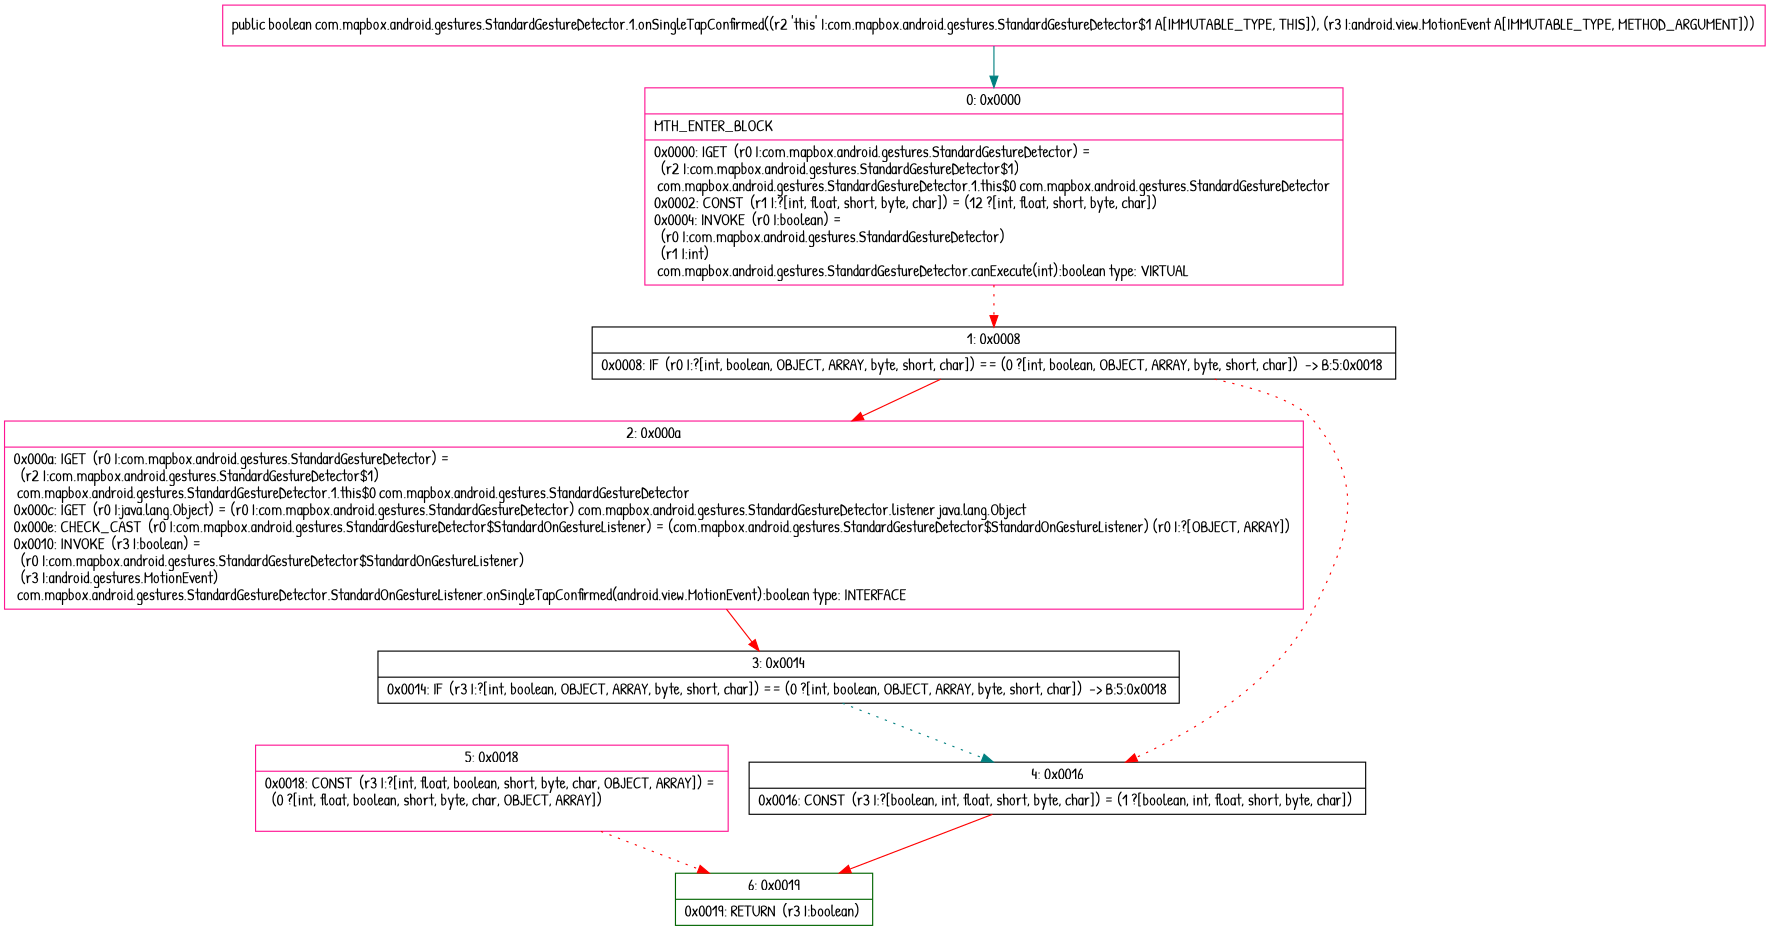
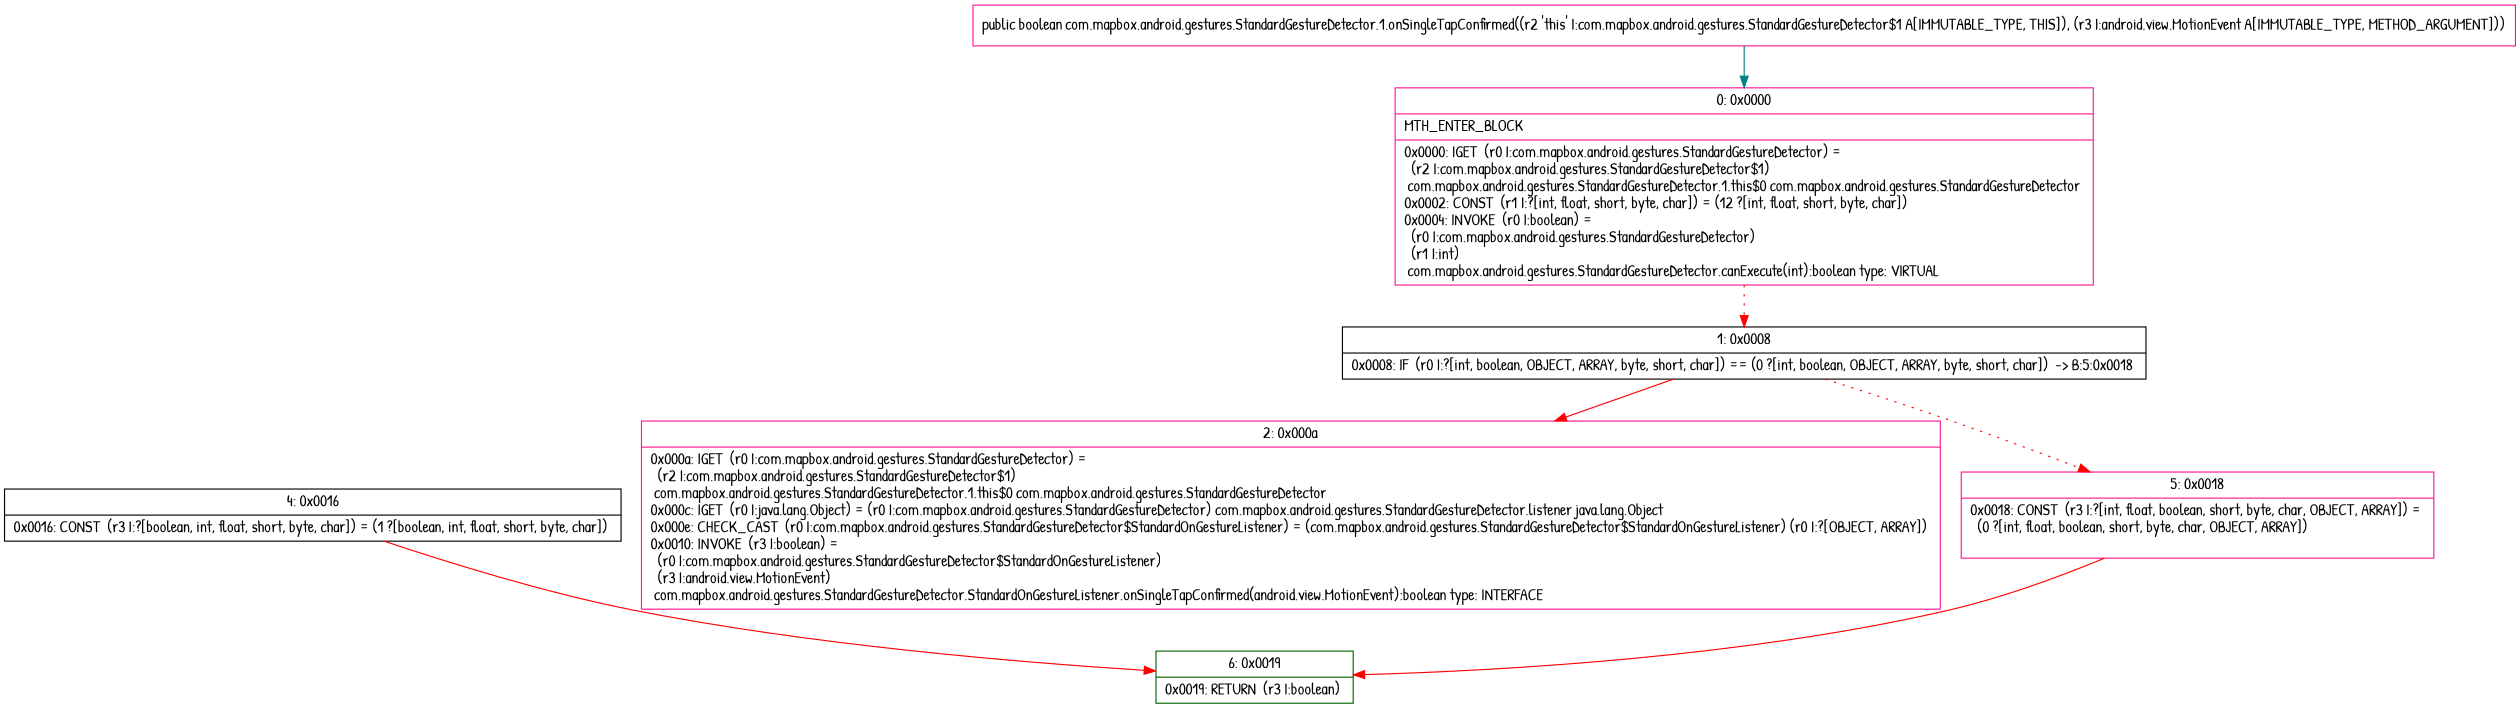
edge "1: 0x0008" -> "4: 0x0016": now "1: 0x0008" -> "5: 0x0018"
node "2: 0x000a": text "(r3 I:android.gestures.MotionEvent)" -> "(r3 I:android.view.MotionEvent)"
node "3: 0x0014": removed
edge "5: 0x0018" -> "6: 0x0019": style dotted -> solid
